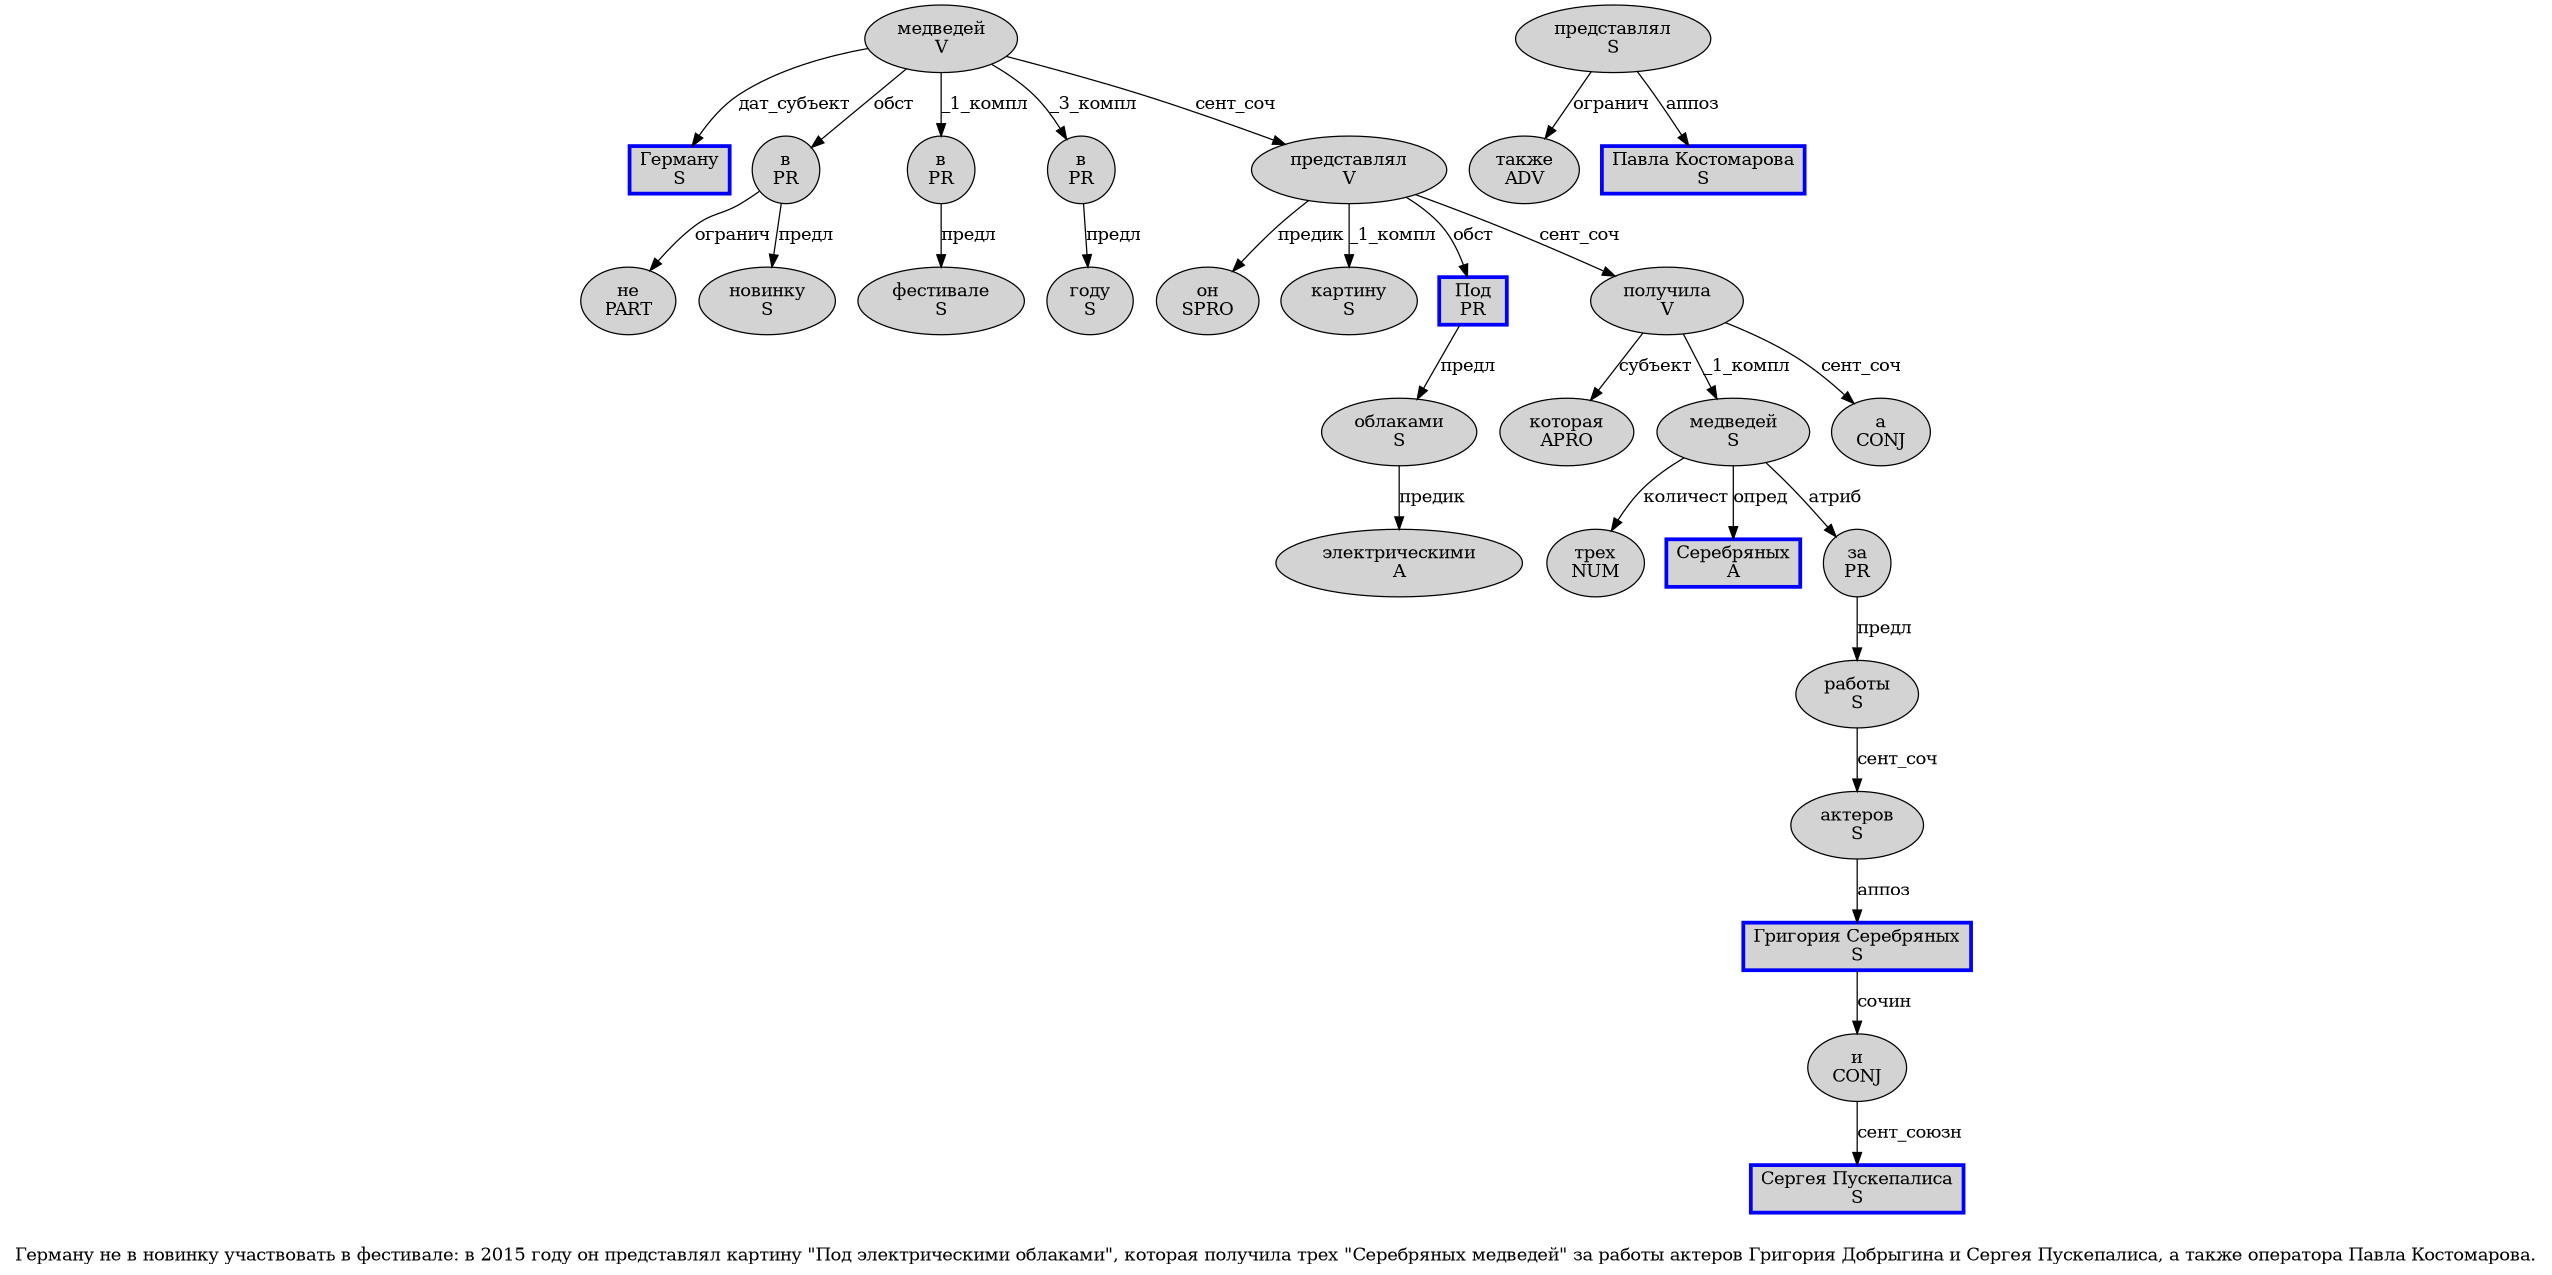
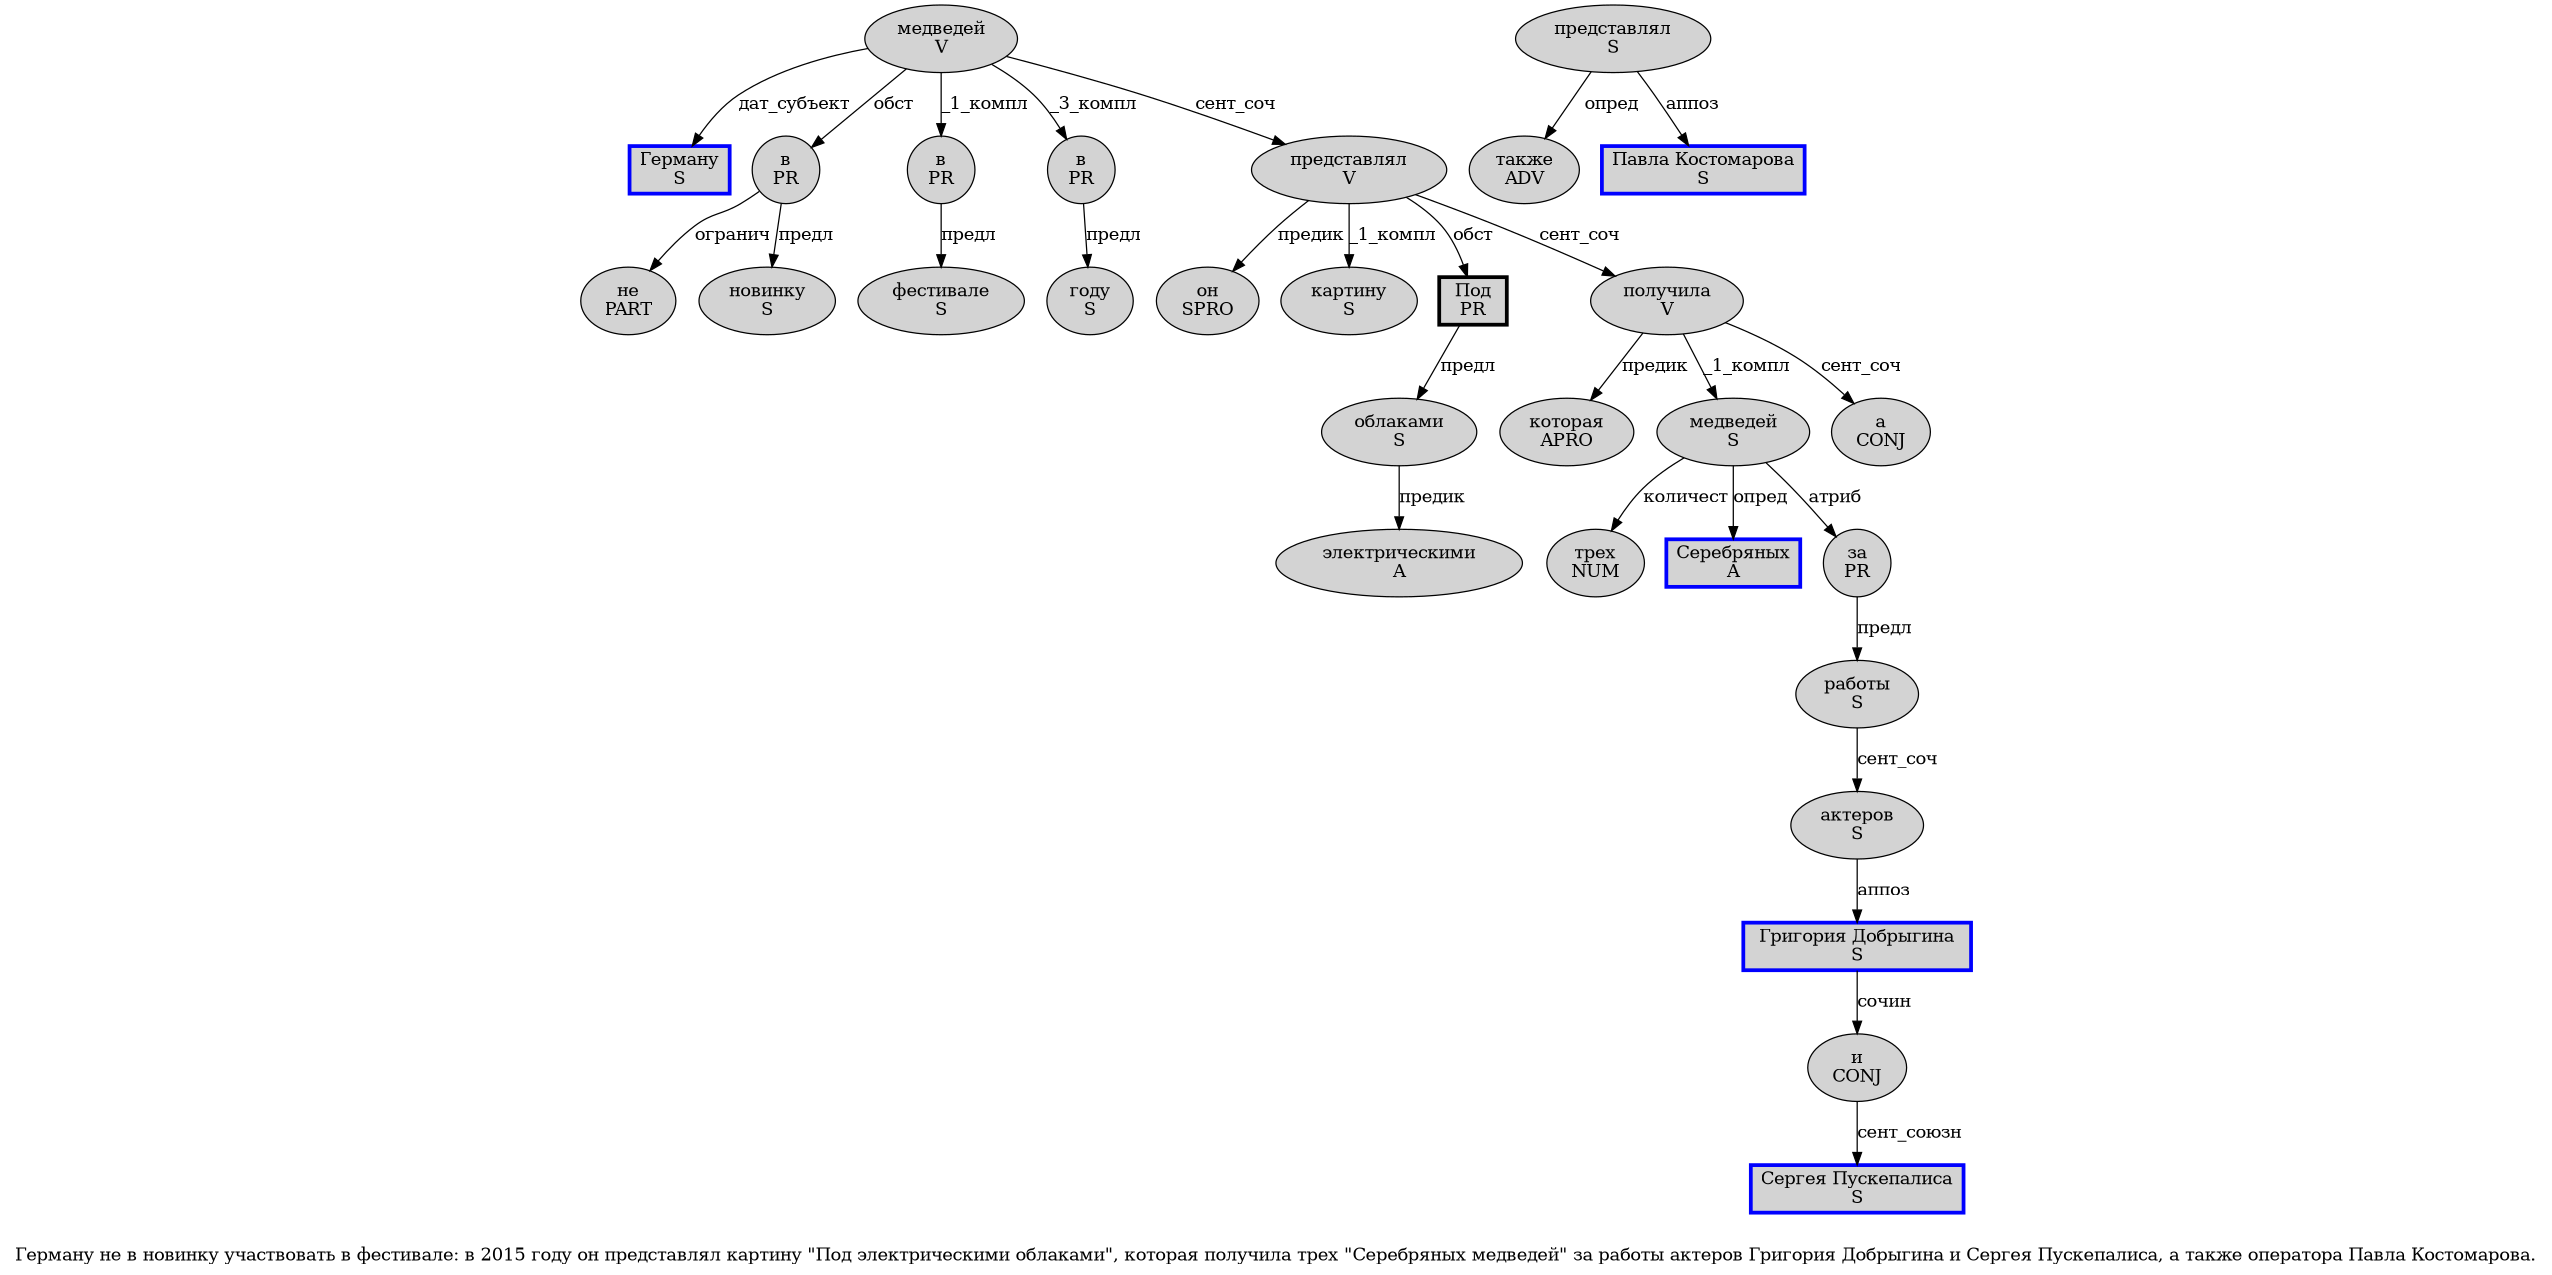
edge "представлял S" -> "также ADV": label "огранич" -> "опред"
node "Под PR": color blue -> black
edge "получила V" -> "которая APRO": label "субъект" -> "предик"
node "Григория Серебряных S": label "Григория Серебряных S" -> "Григория Добрыгина S"
